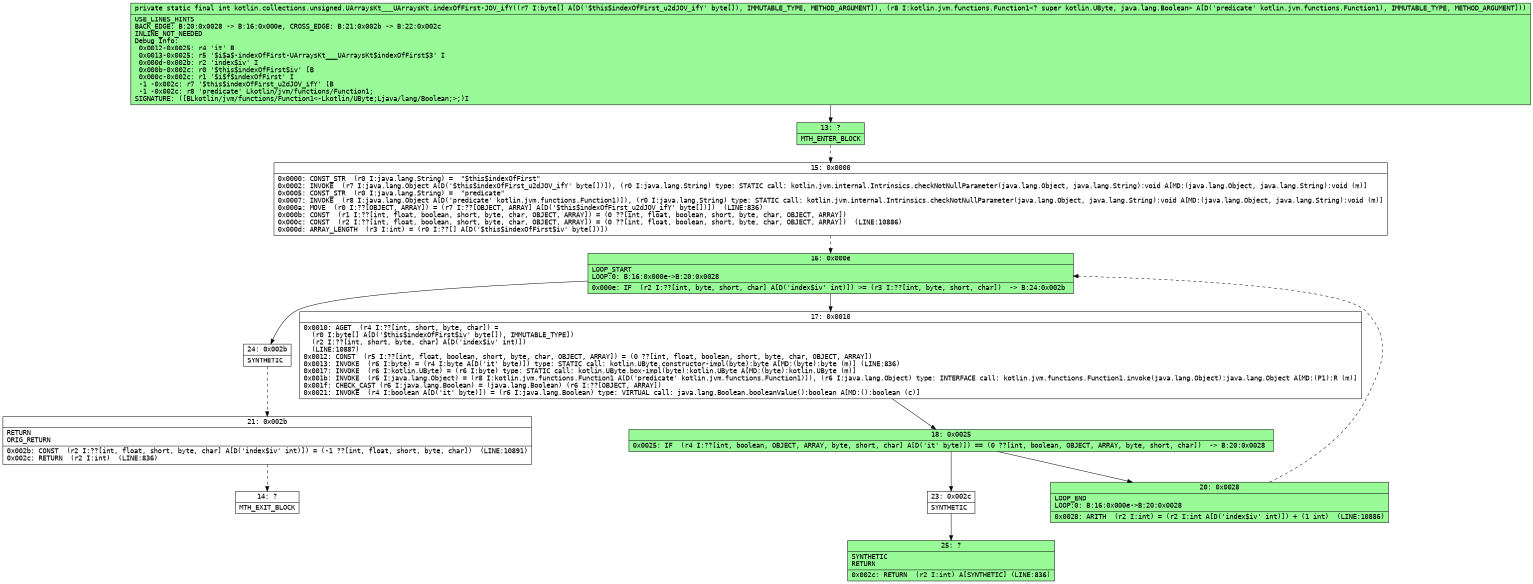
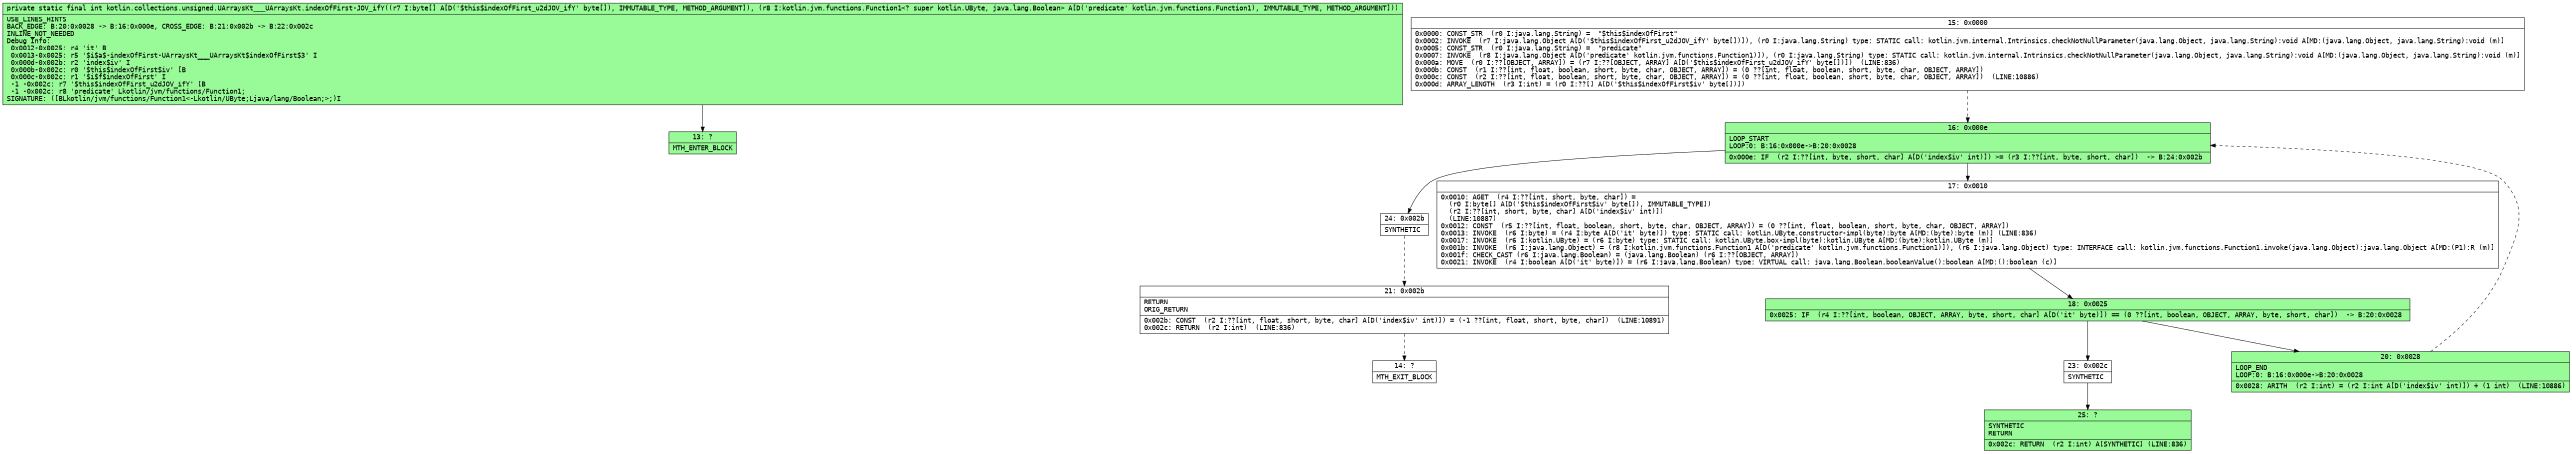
edge "13: ?" -> "15: 0x0000": removed
